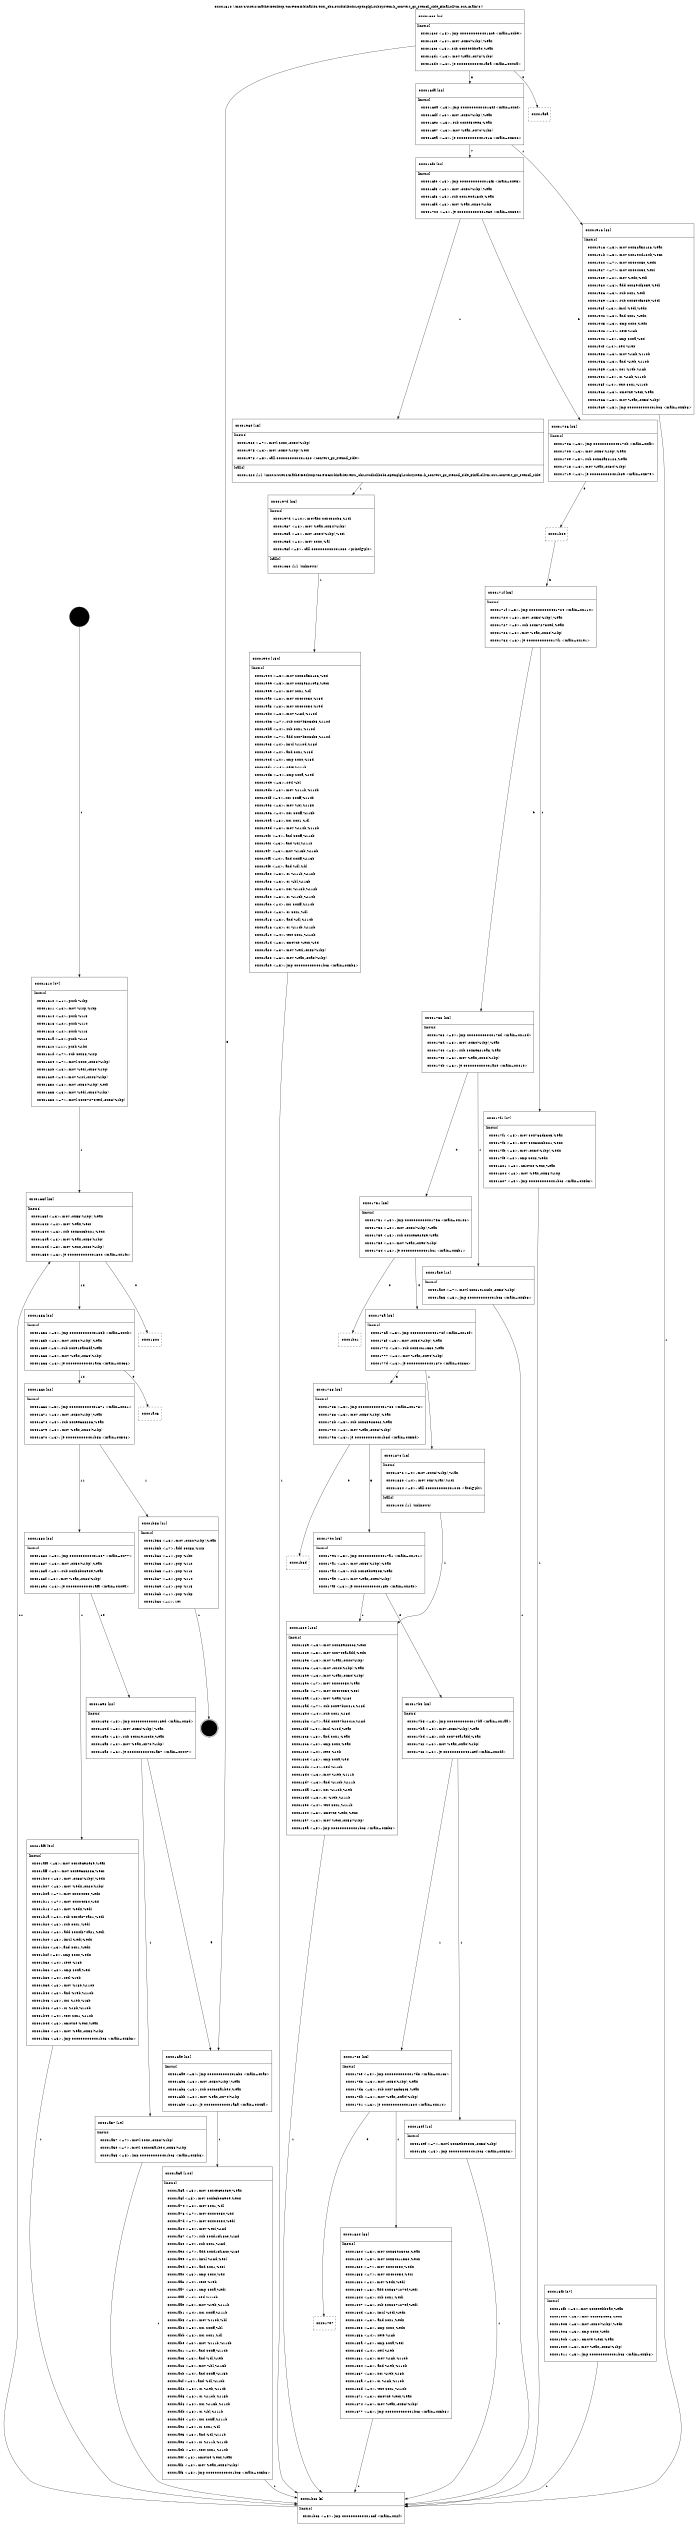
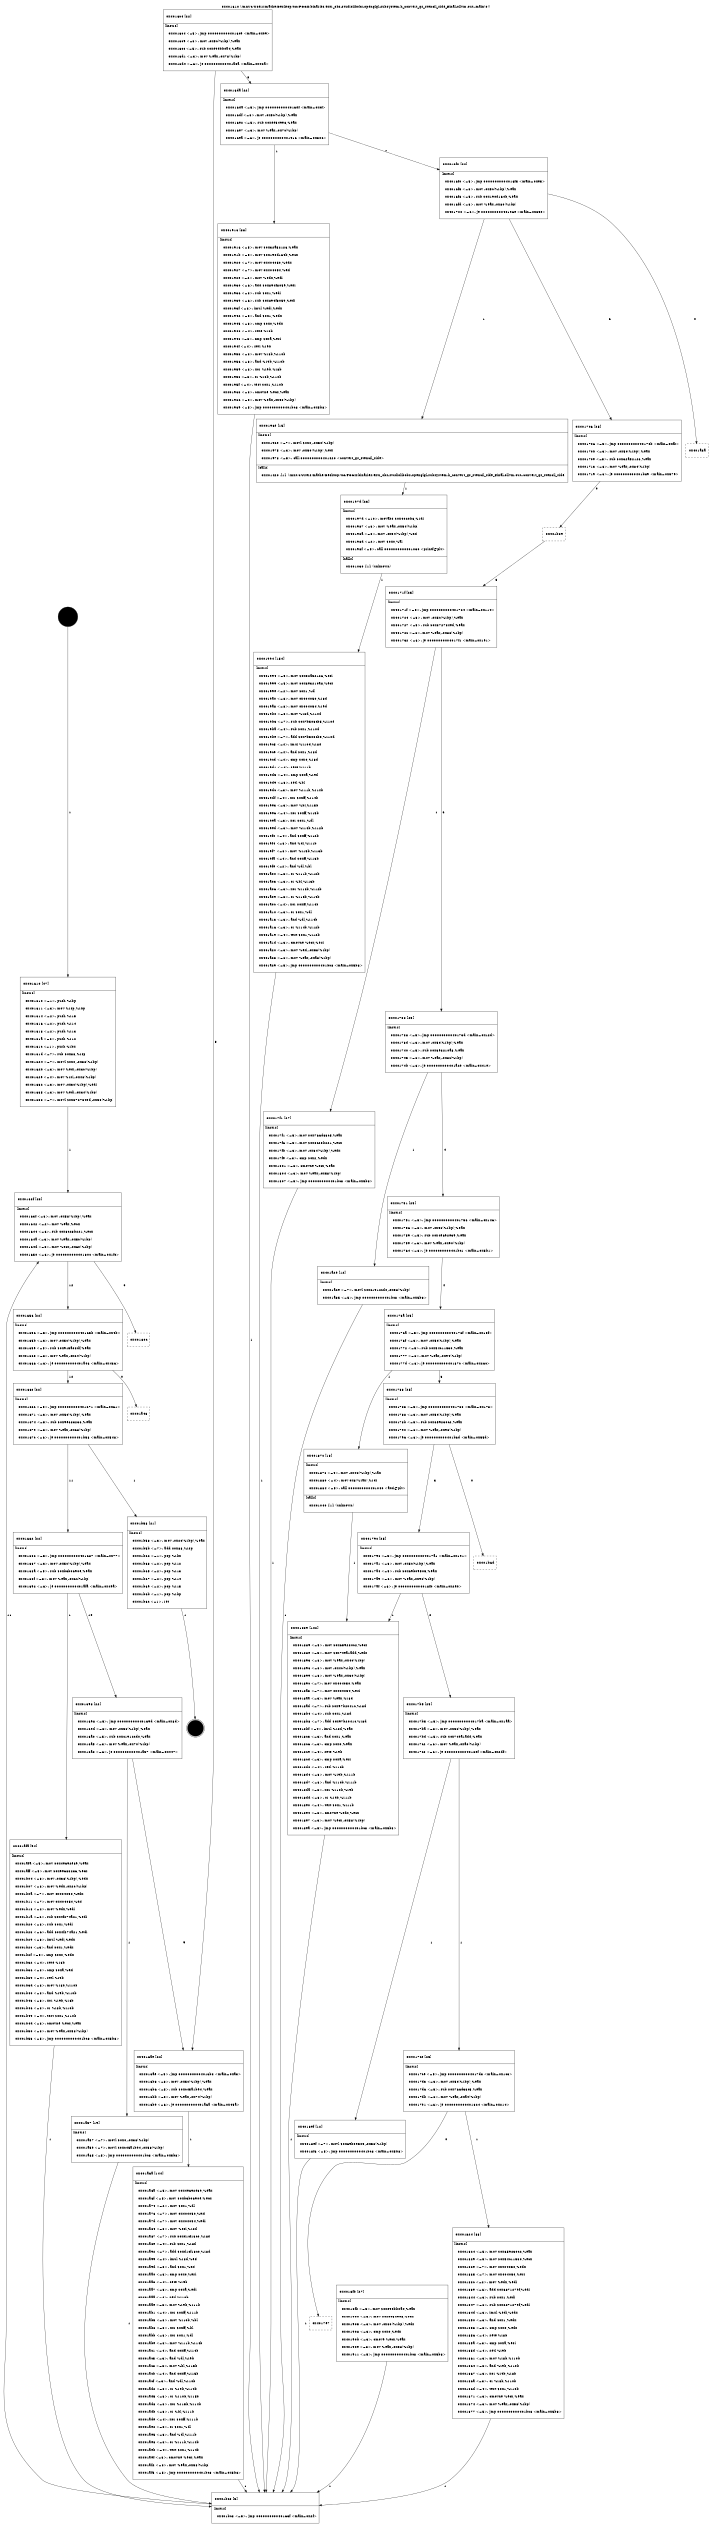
edge "0x4016c4 [22]" -> "0x401a3a": now "0x4016f0 [22]" -> "0x401a3a"
node "0x401bc1": removed
